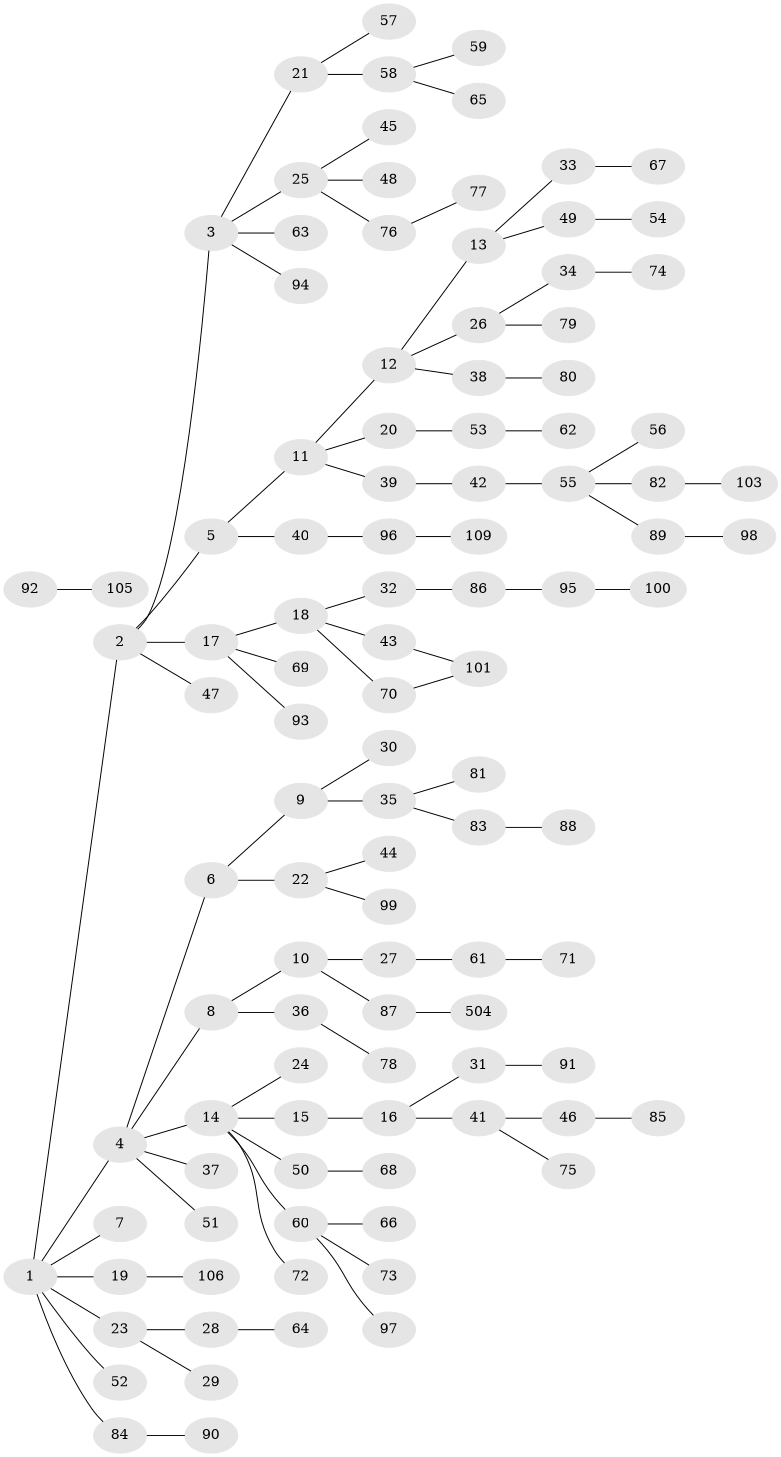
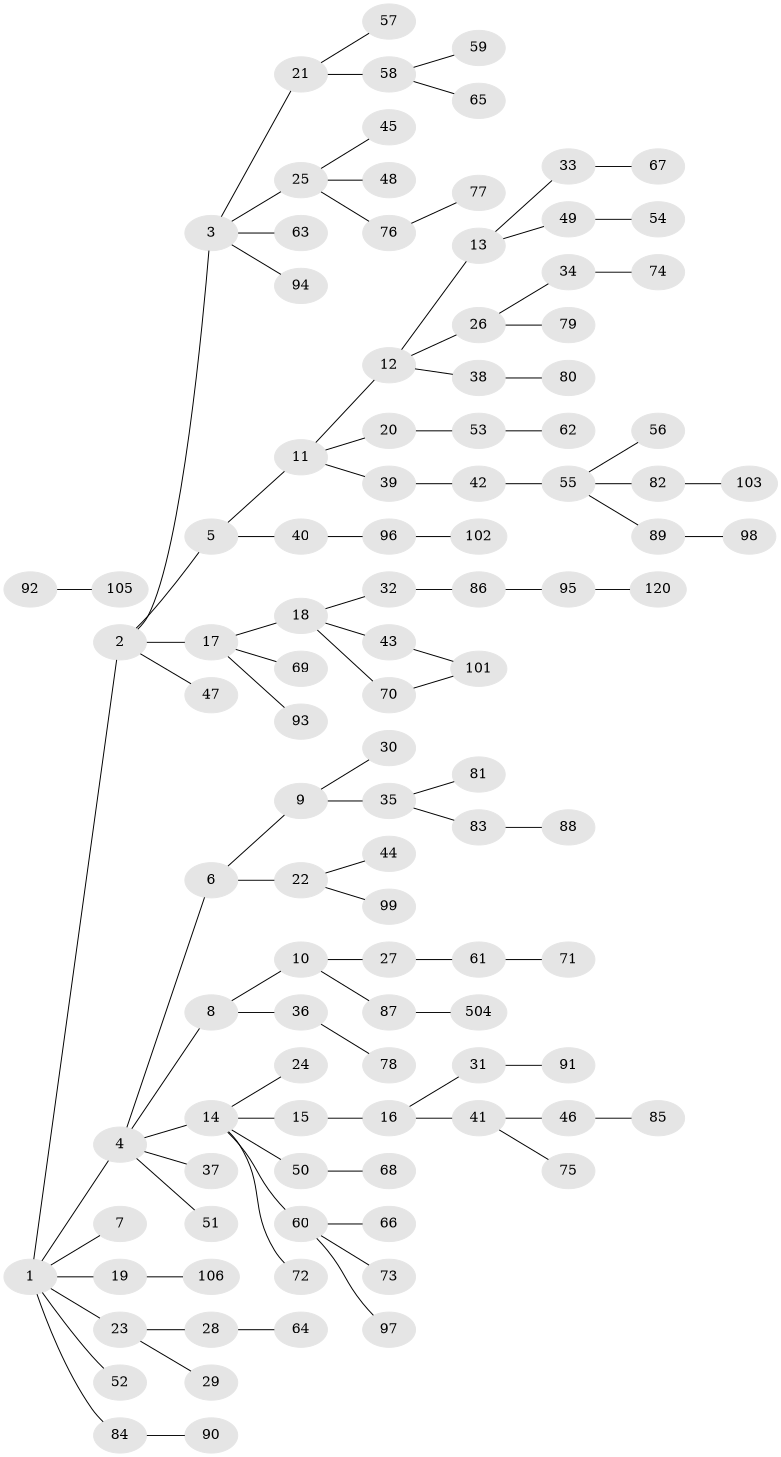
node "109": label "109" -> "102"
node "100": label "100" -> "120"
